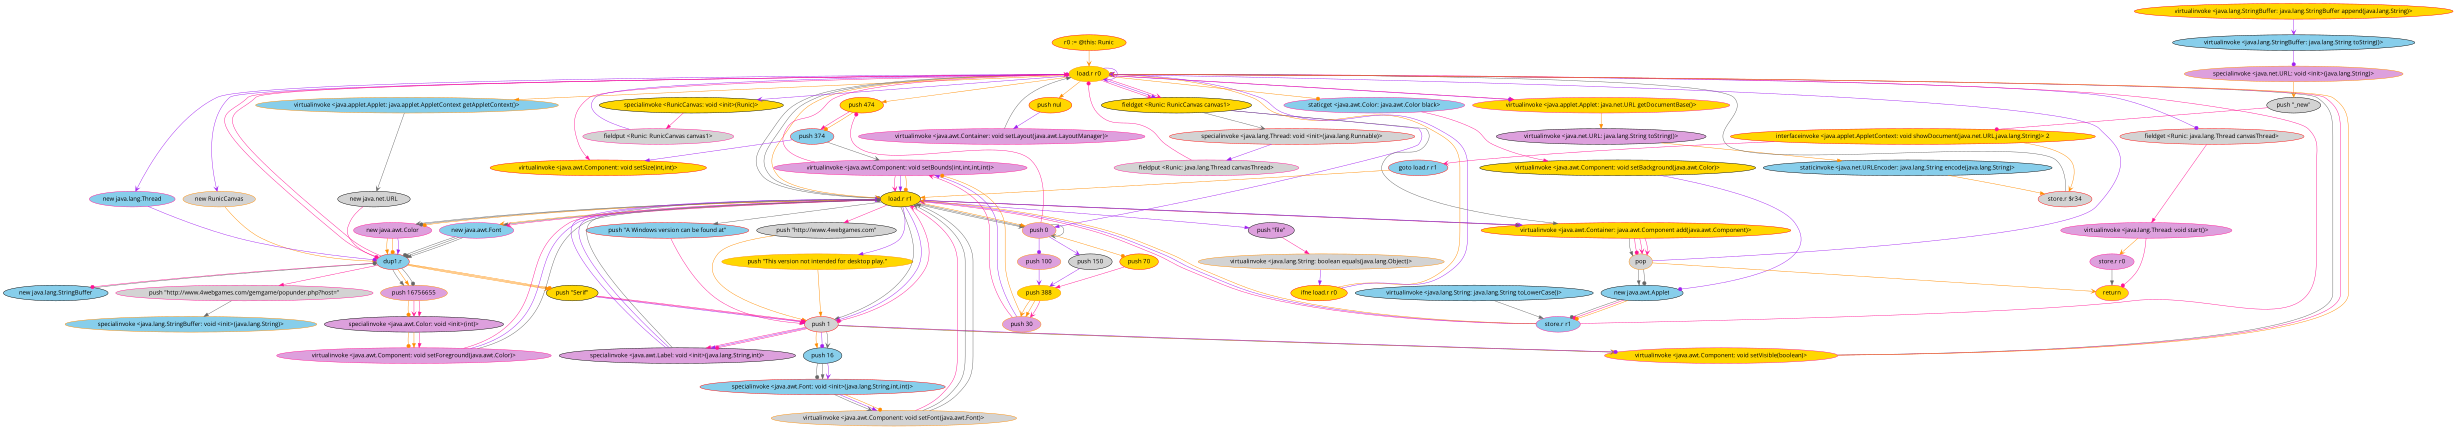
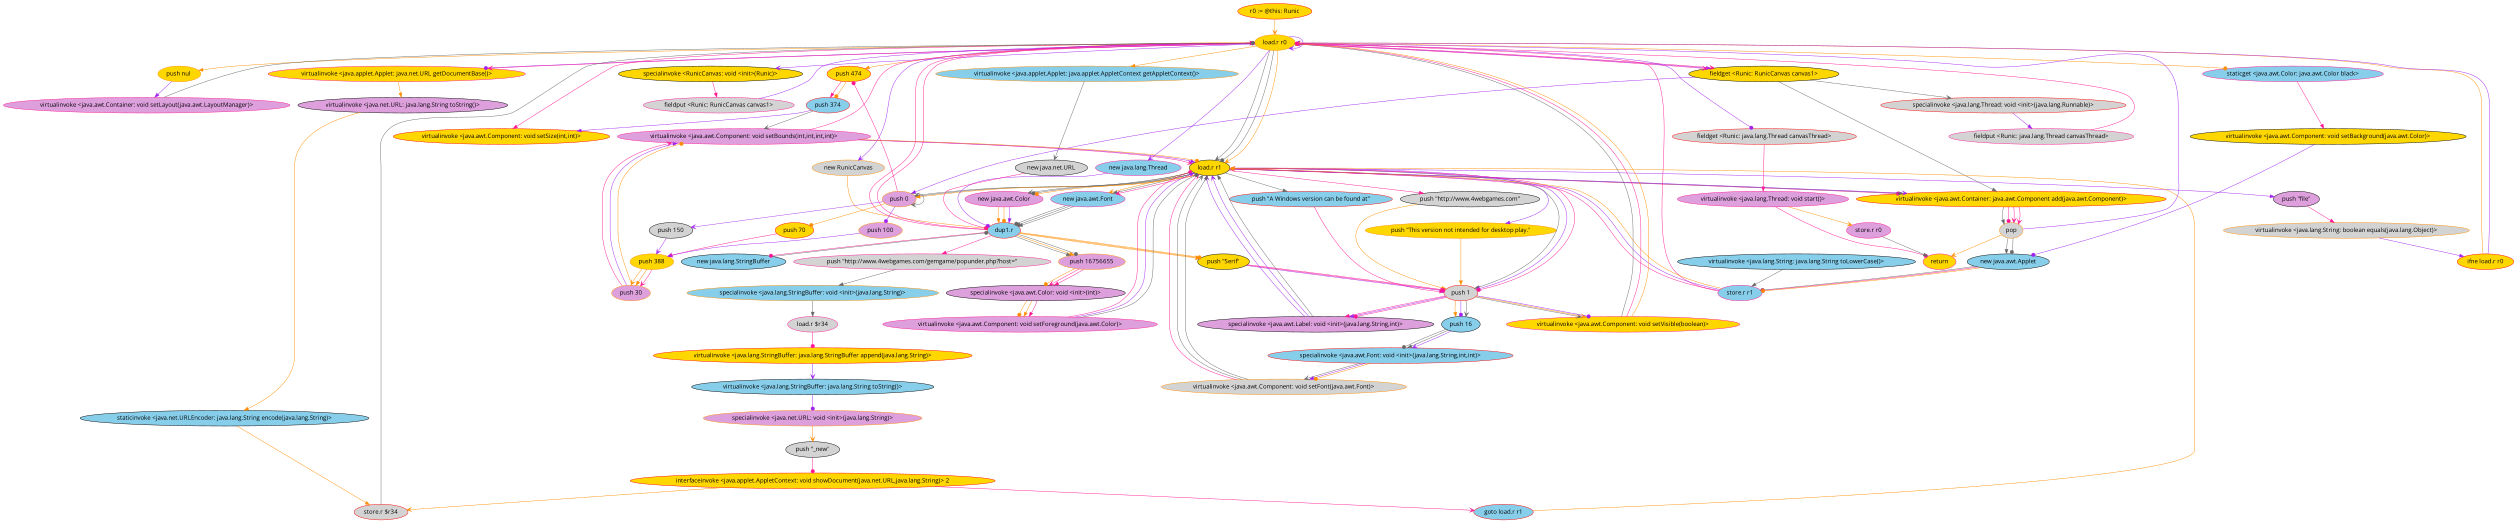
node "push null": color red -> darkorange
node "load.r $r34": added
